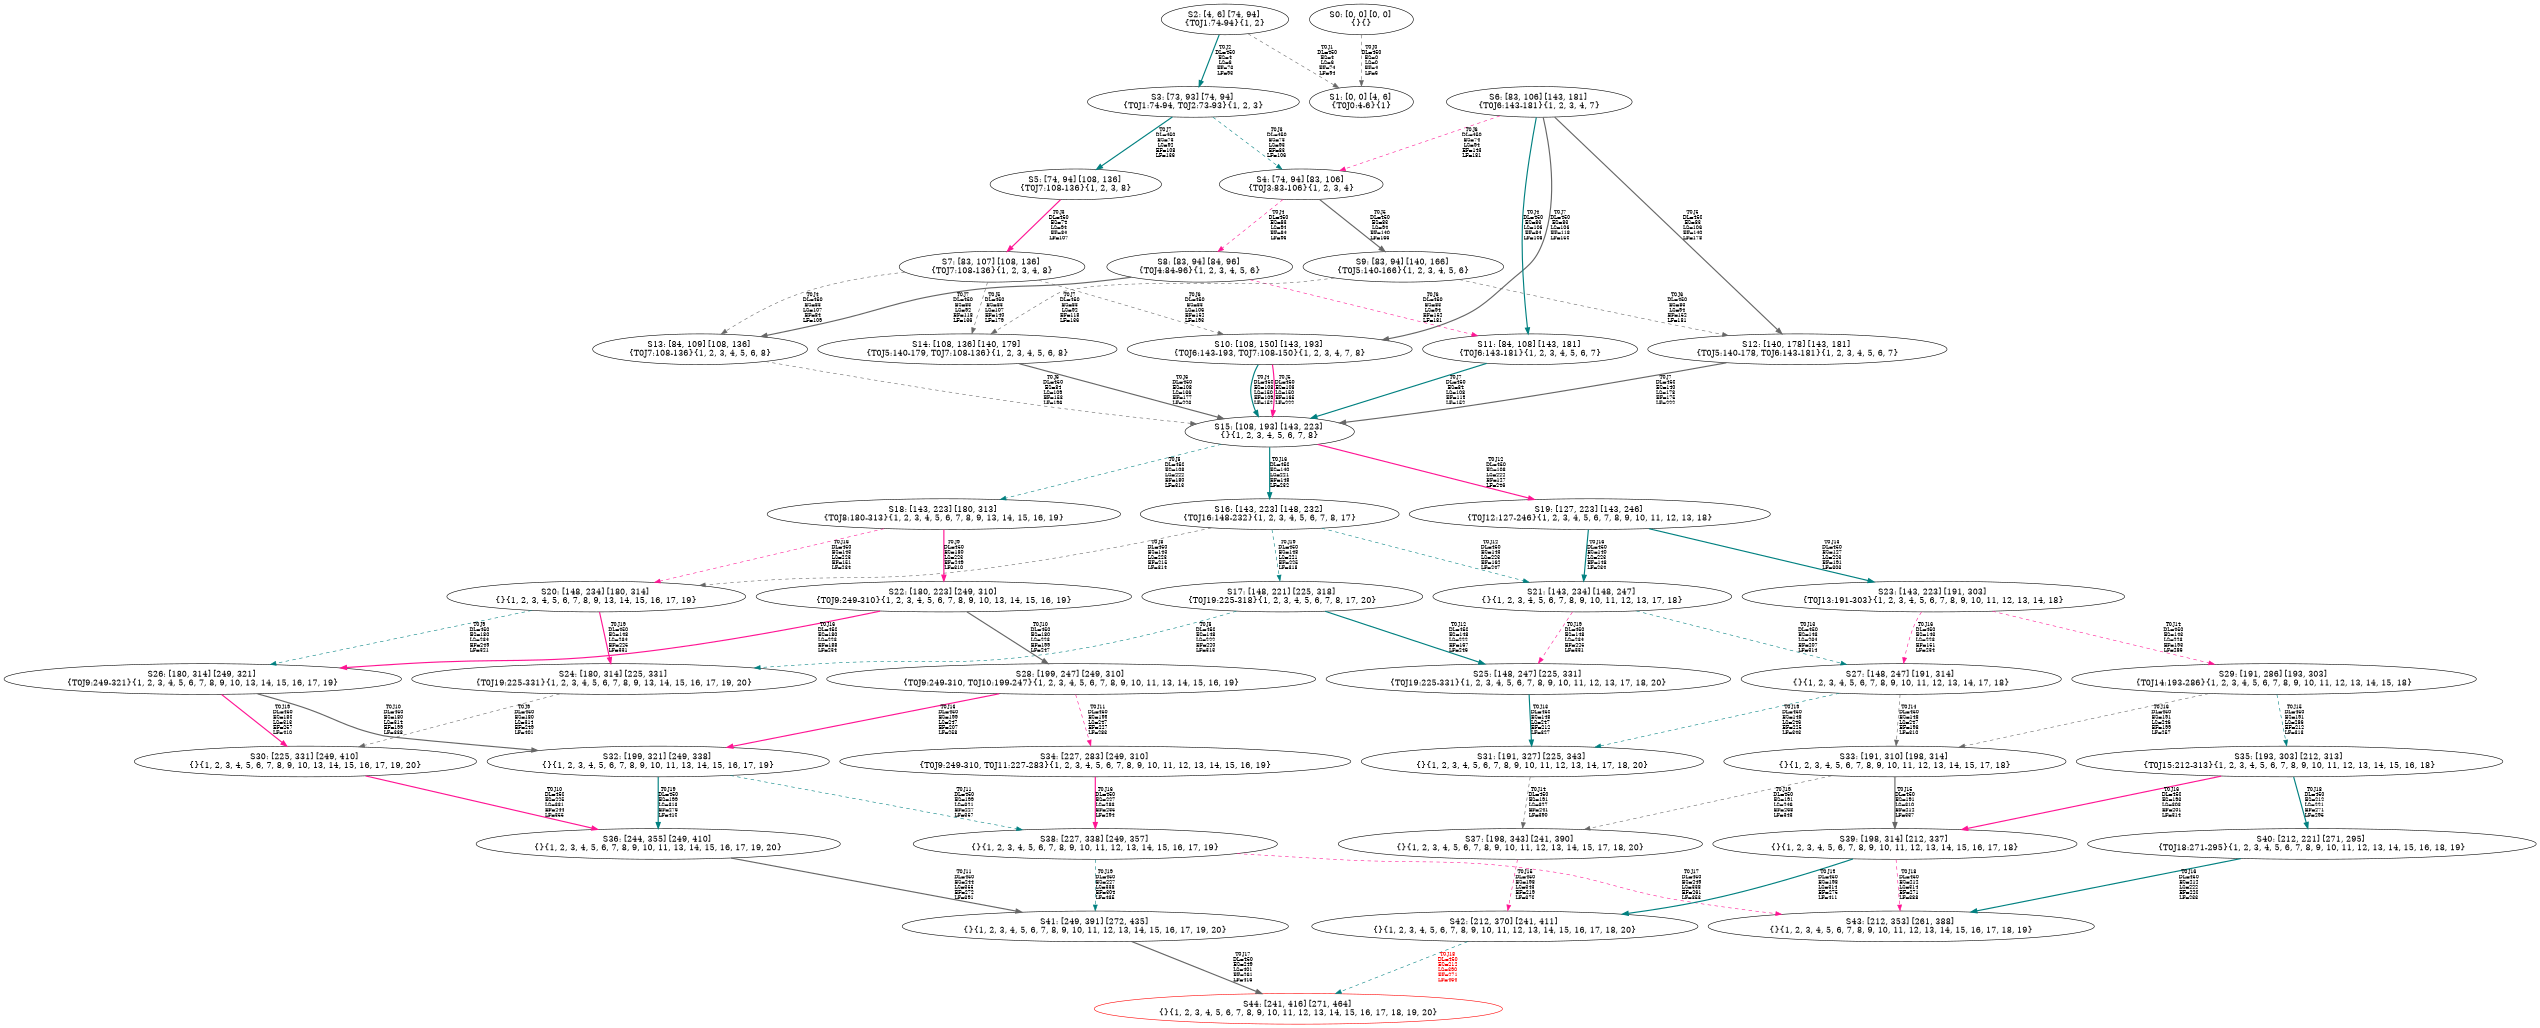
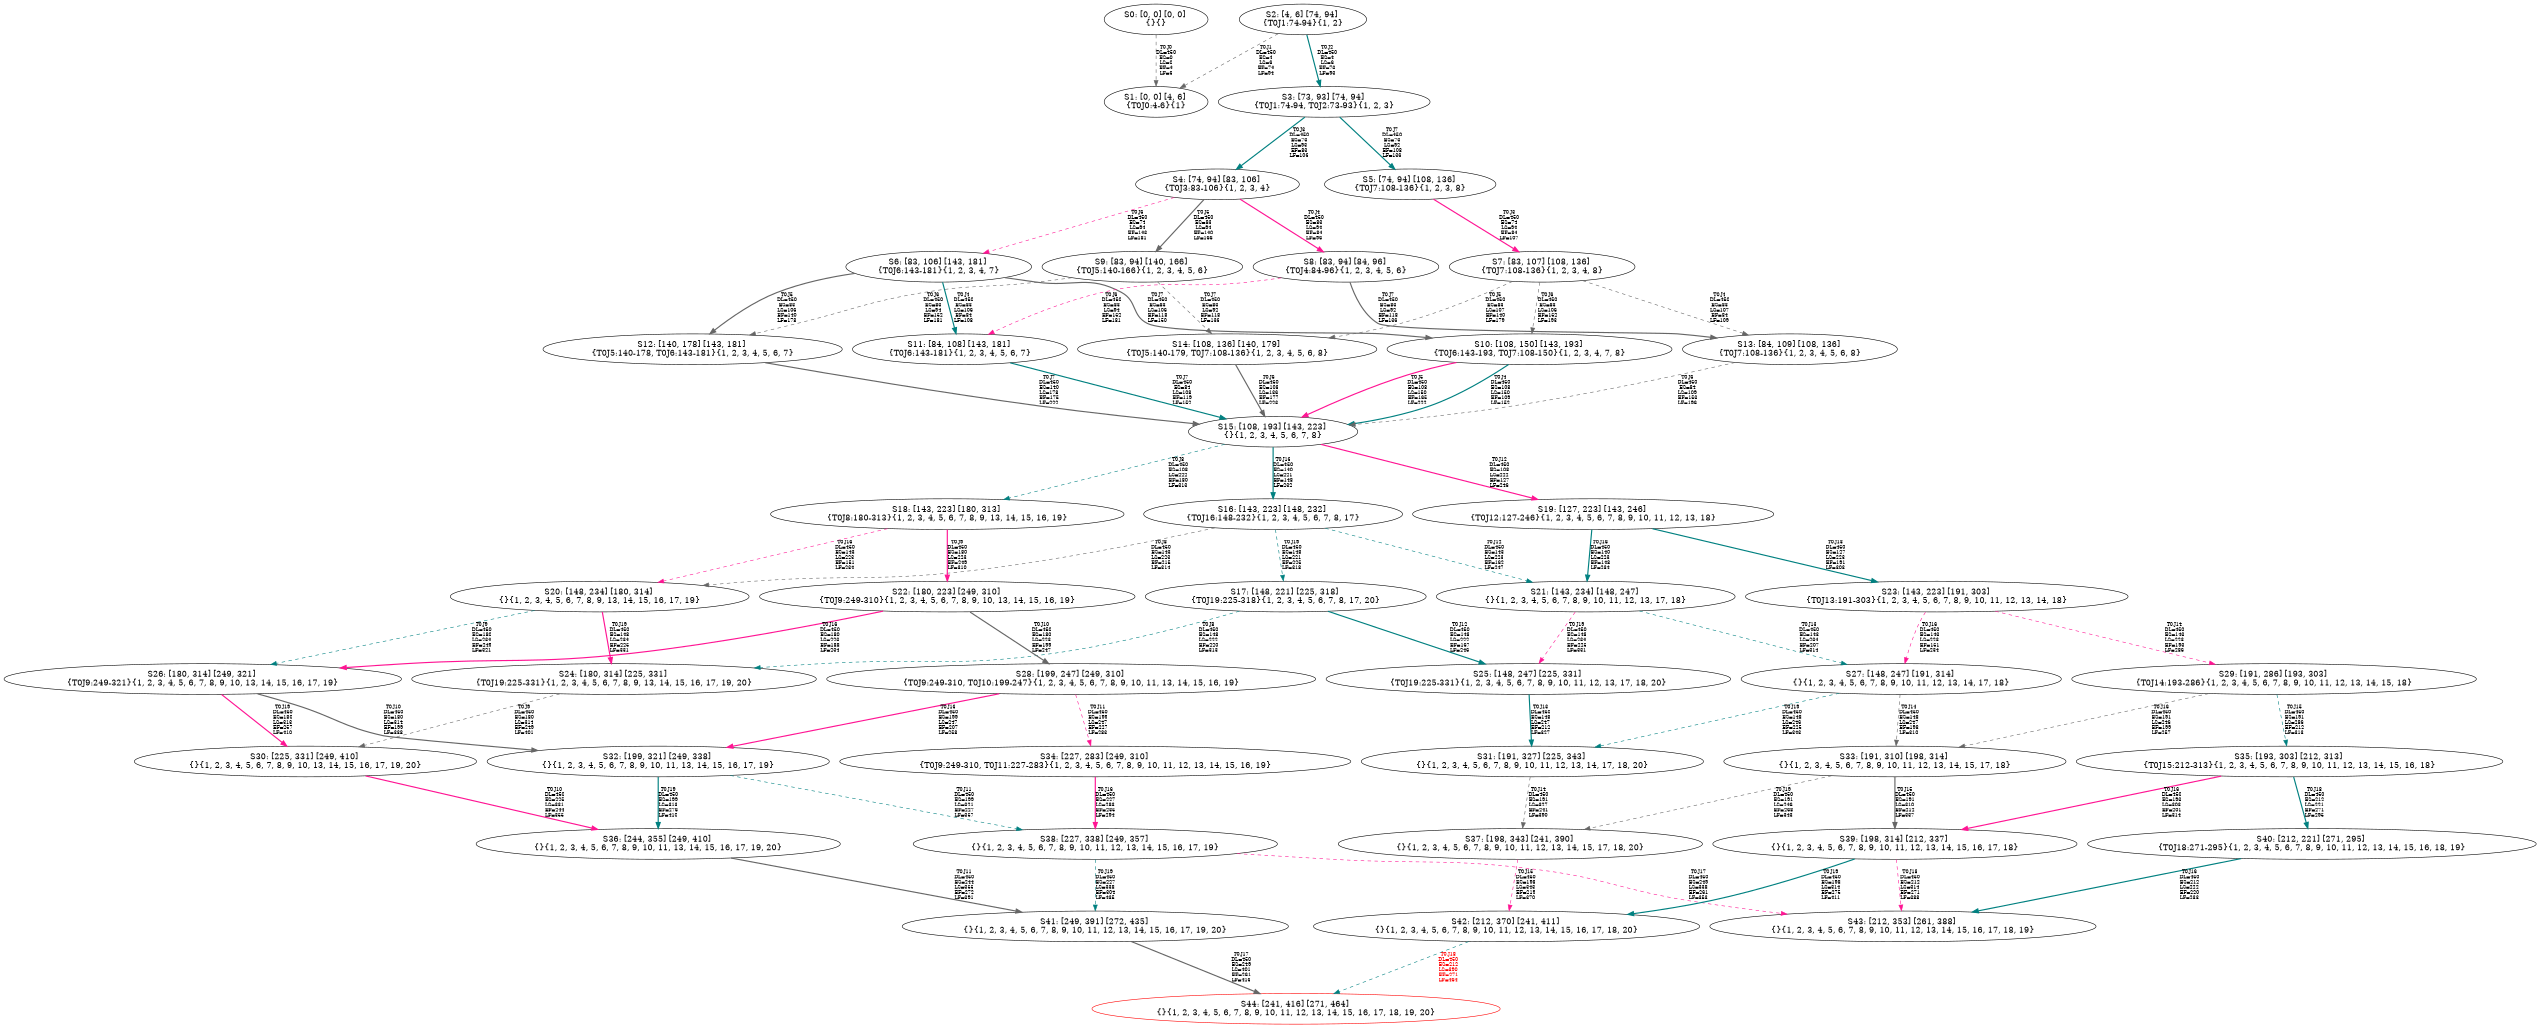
edge "S3: [73, 93] [74, 94] {T0J1:74-94, T0J2:73-93}{1, 2, 3}" -> "S4: [74, 94] [83, 106] {T0J3:83-106}{1, 2, 3, 4}": style dashed -> bold
edge "S6: [83, 106] [143, 181] {T0J6:143-181}{1, 2, 3, 4, 7}" -> "S4: [74, 94] [83, 106] {T0J3:83-106}{1, 2, 3, 4}": reversed
edge "S4: [74, 94] [83, 106] {T0J3:83-106}{1, 2, 3, 4}" -> "S8: [83, 94] [84, 96] {T0J4:84-96}{1, 2, 3, 4, 5, 6}": style dashed -> bold
